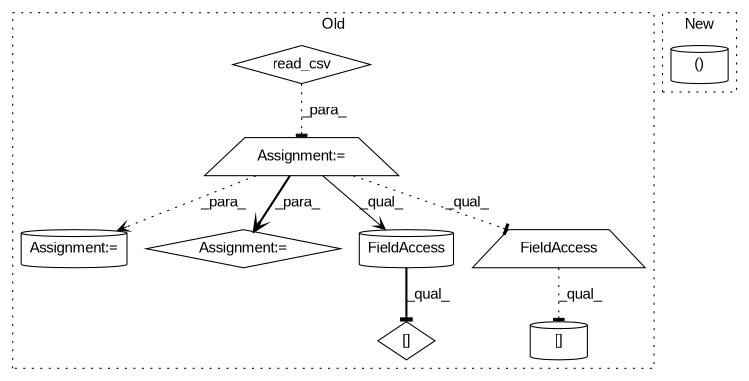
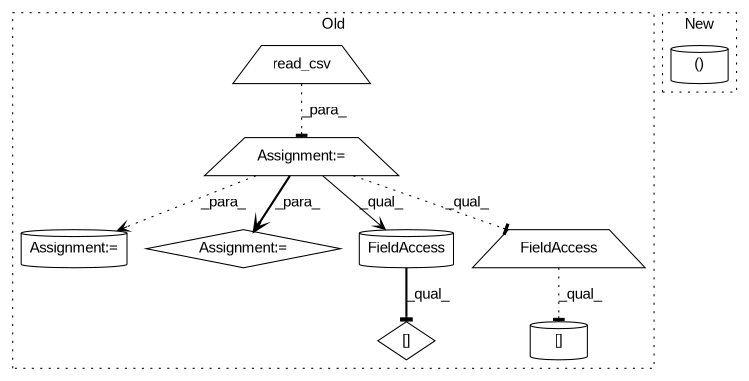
node "read_csv": shape diamond -> trapezium
